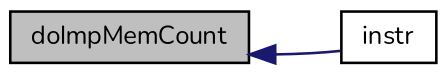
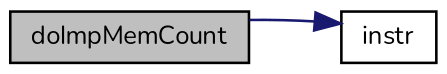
edge "instr" -> "doImpMemCount": reversed
